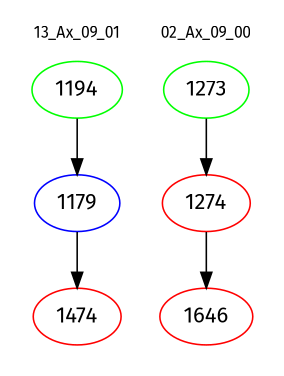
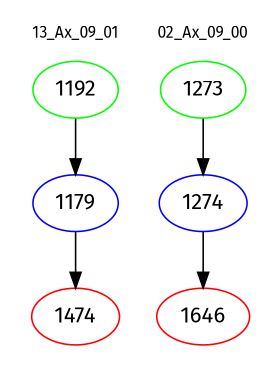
node "1194": label "1194" -> "1192"
node "1274": color red -> blue
